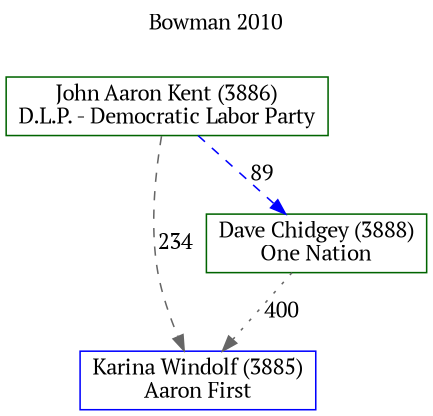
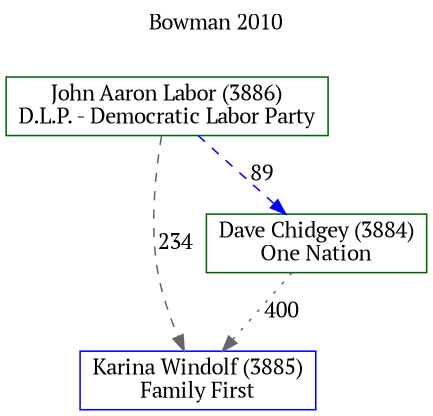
node "John Aaron Kent (3886) D.L.P. - Democratic Labor Party": label "John Aaron Kent (3886) D.L.P. - Democratic Labor Party" -> "John Aaron Labor (3886) D.L.P. - Democratic Labor Party"
node "Dave Chidgey (3888) One Nation": label "Dave Chidgey (3888) One Nation" -> "Dave Chidgey (3884) One Nation"
node "Karina Windolf (3885) Aaron First": label "Karina Windolf (3885) Aaron First" -> "Karina Windolf (3885) Family First"
